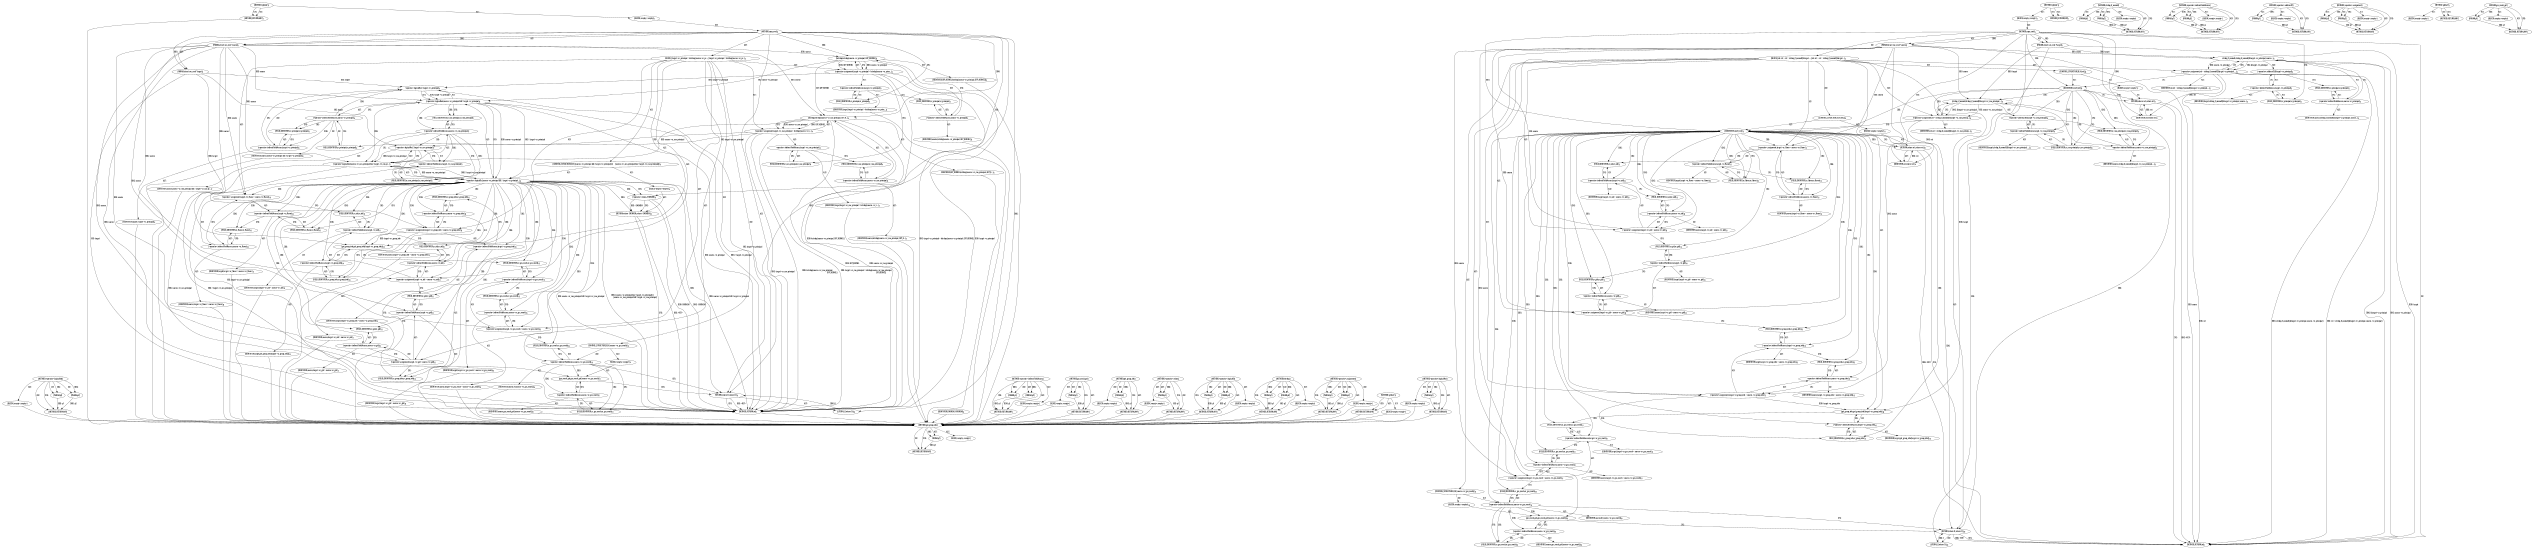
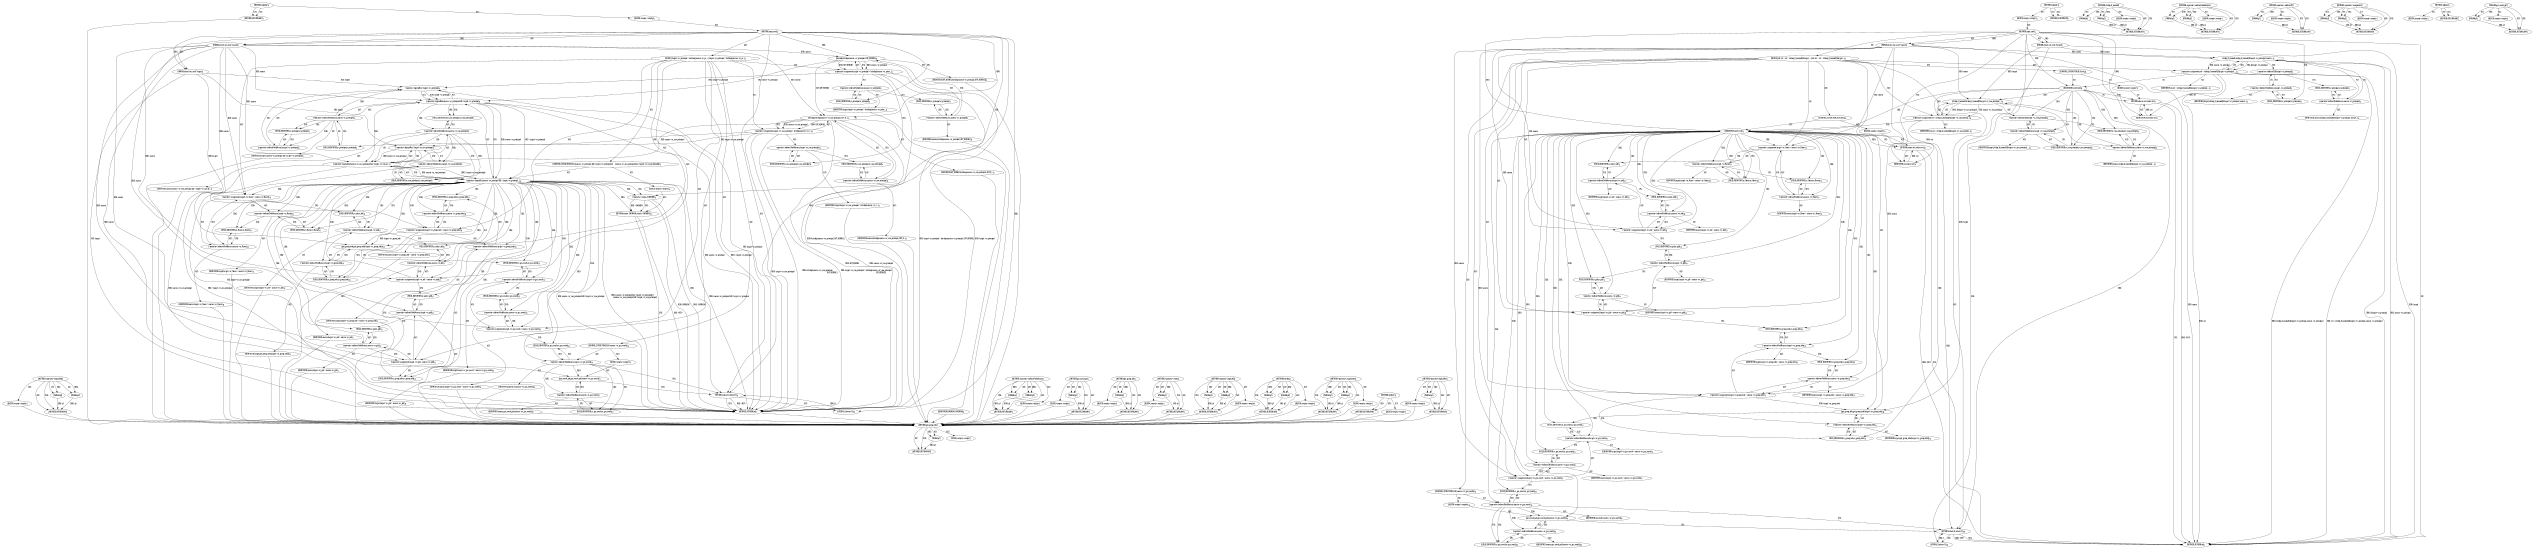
node "(IDENTIFIER,target,! target->cr_principal)": removed
